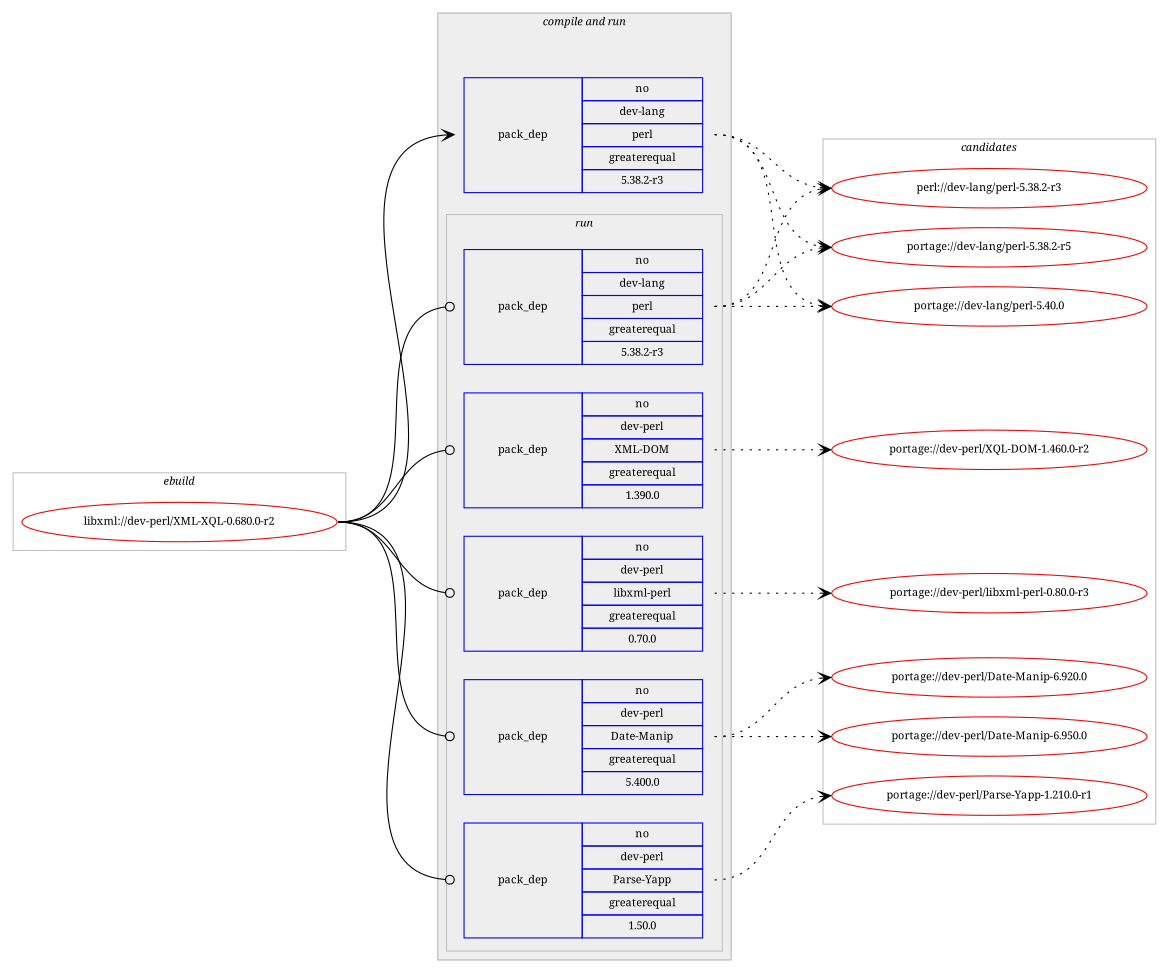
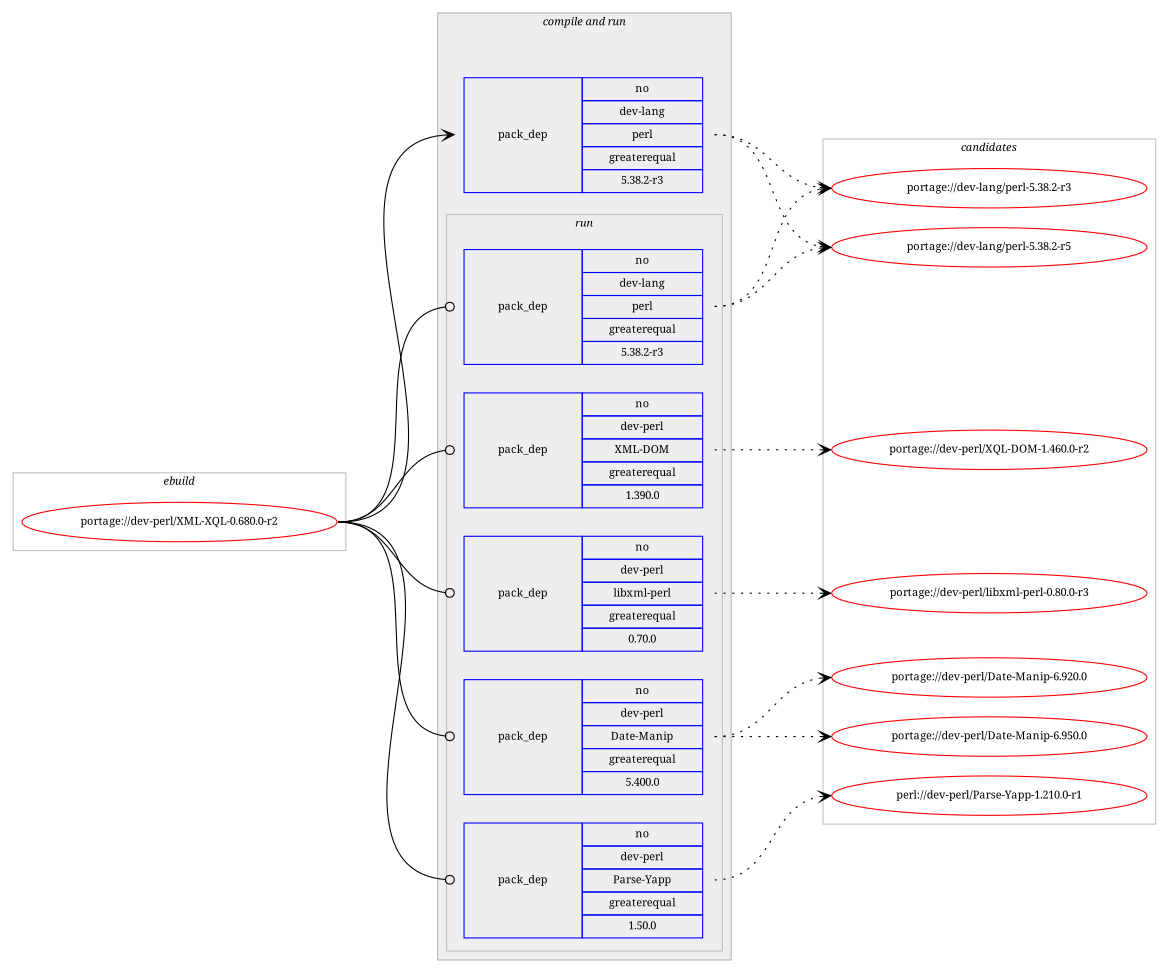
node "perl://dev-lang/perl-5.38.2-r3": label "perl://dev-lang/perl-5.38.2-r3" -> "portage://dev-lang/perl-5.38.2-r3"
node "portage://dev-lang/perl-5.40.0": removed
node "libxml://dev-perl/XML-XQL-0.680.0-r2": label "libxml://dev-perl/XML-XQL-0.680.0-r2" -> "portage://dev-perl/XML-XQL-0.680.0-r2"
node "portage://dev-perl/Parse-Yapp-1.210.0-r1": label "portage://dev-perl/Parse-Yapp-1.210.0-r1" -> "perl://dev-perl/Parse-Yapp-1.210.0-r1"
